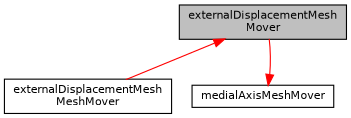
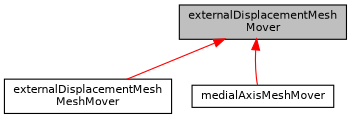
edge "externalDisplacementMesh Mover" -> "medialAxisMeshMover": reversed
